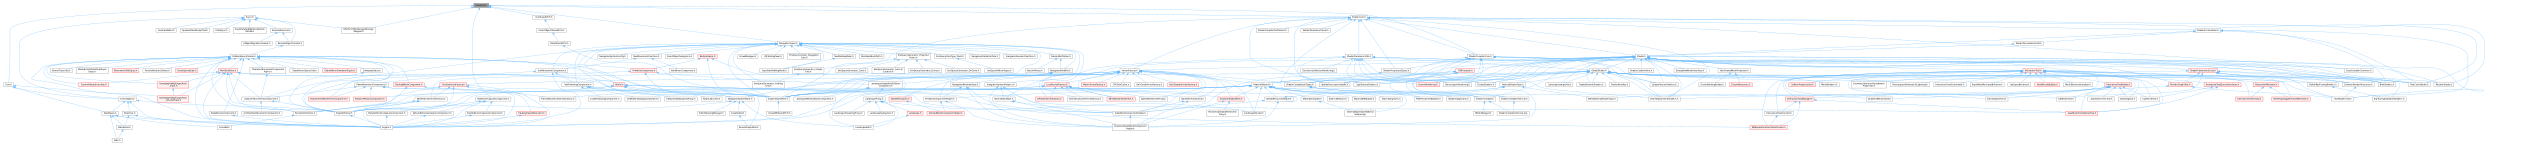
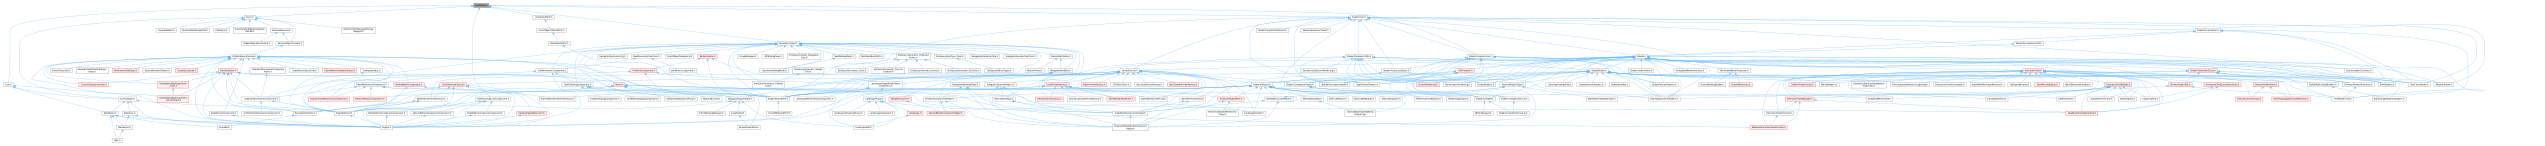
edge "IPlatformFileManagedStorage Wrapper.h" -> "CoreStats.h": now "Async.h" -> "CoreStats.h"
edge "AddPatchTool.h" -> "ShaderParameterStruct.h": now "MediaShaders.h" -> "ShaderParameterStruct.h"
